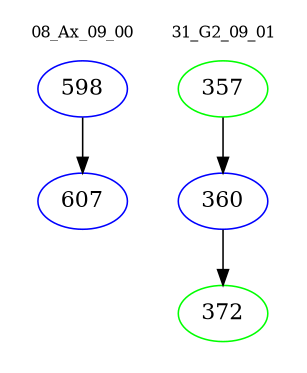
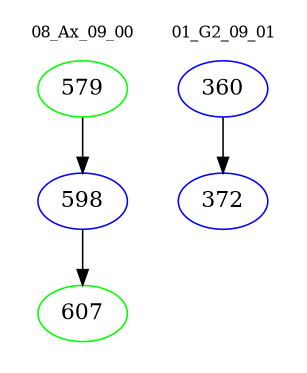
cluster "31_G2_09_01": label "31_G2_09_01" -> "01_G2_09_01"
node "579": added
node "357": removed
node "607": color blue -> green
node "372": color green -> blue
